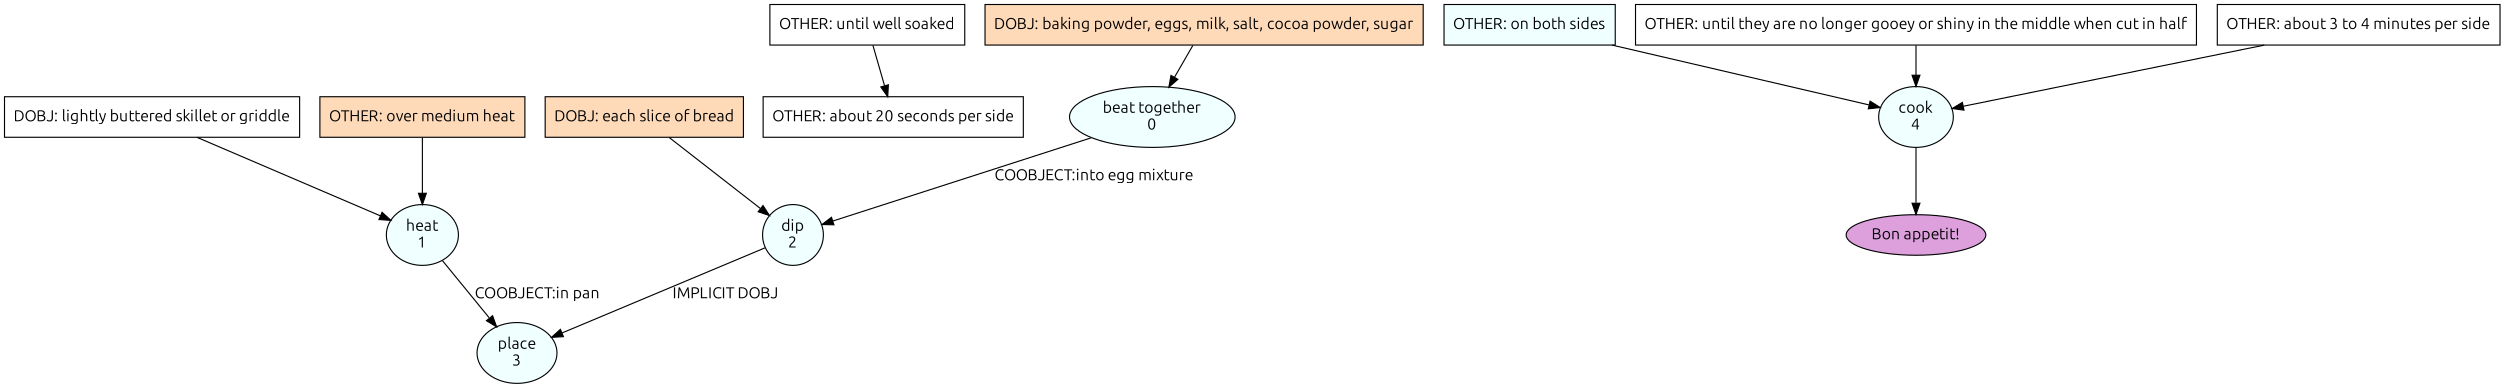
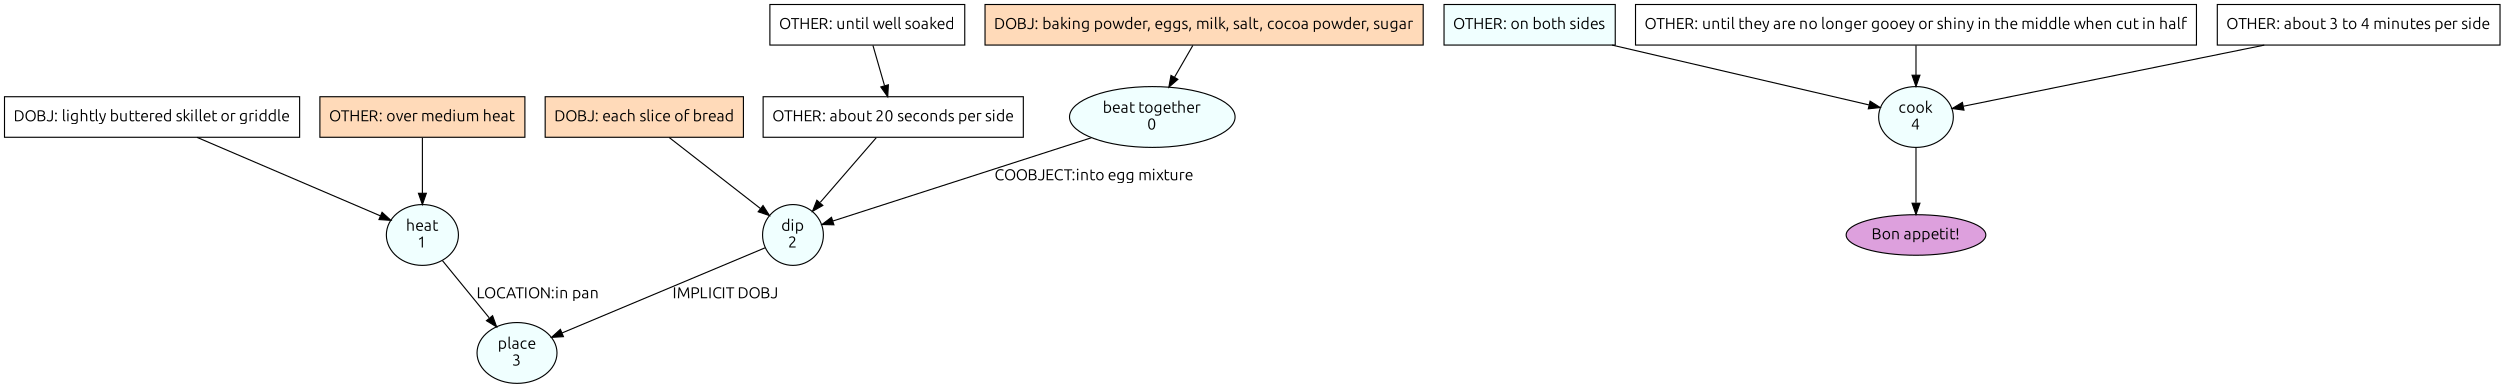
edge "OTHER: about 20 seconds per side" -> "dip 2": added
edge "heat 1" -> "place 3": label "COOBJECT:in pan" -> "LOCATION:in pan"
